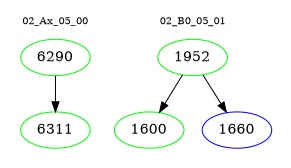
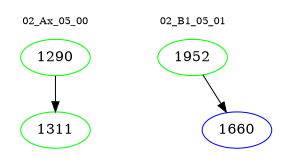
cluster "02_B0_05_01": label "02_B0_05_01" -> "02_B1_05_01"
node "6290": label "6290" -> "1290"
node "6311": label "6311" -> "1311"
node "1600": removed
